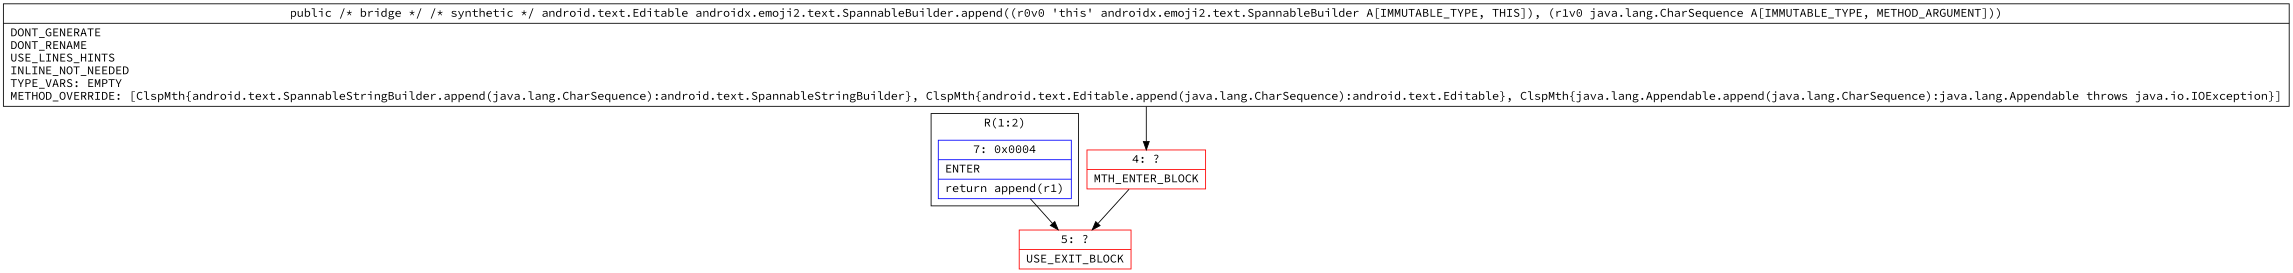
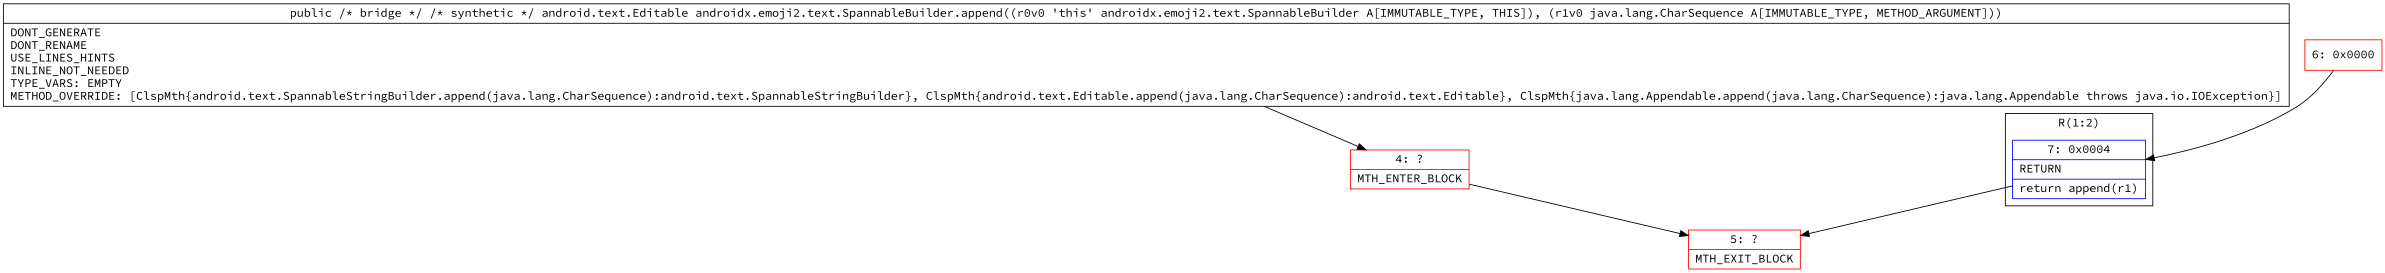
node "6: 0x0000": added
node "7: 0x0004": text "ENTER" -> "RETURN"
node "5: ?": text "USE_EXIT_BLOCK" -> "MTH_EXIT_BLOCK"
